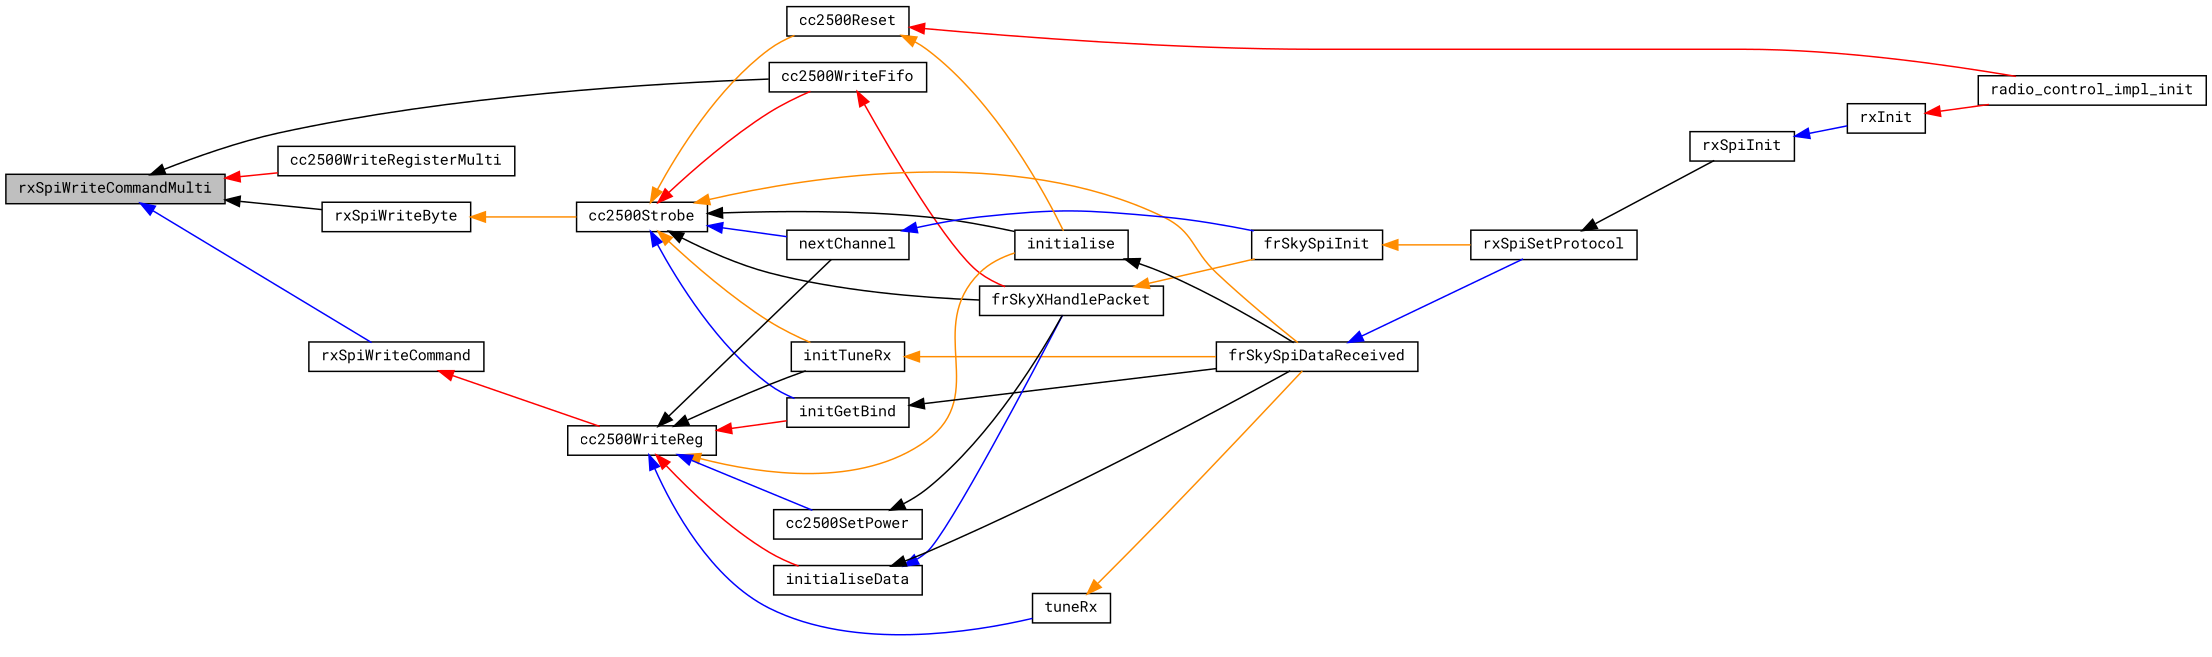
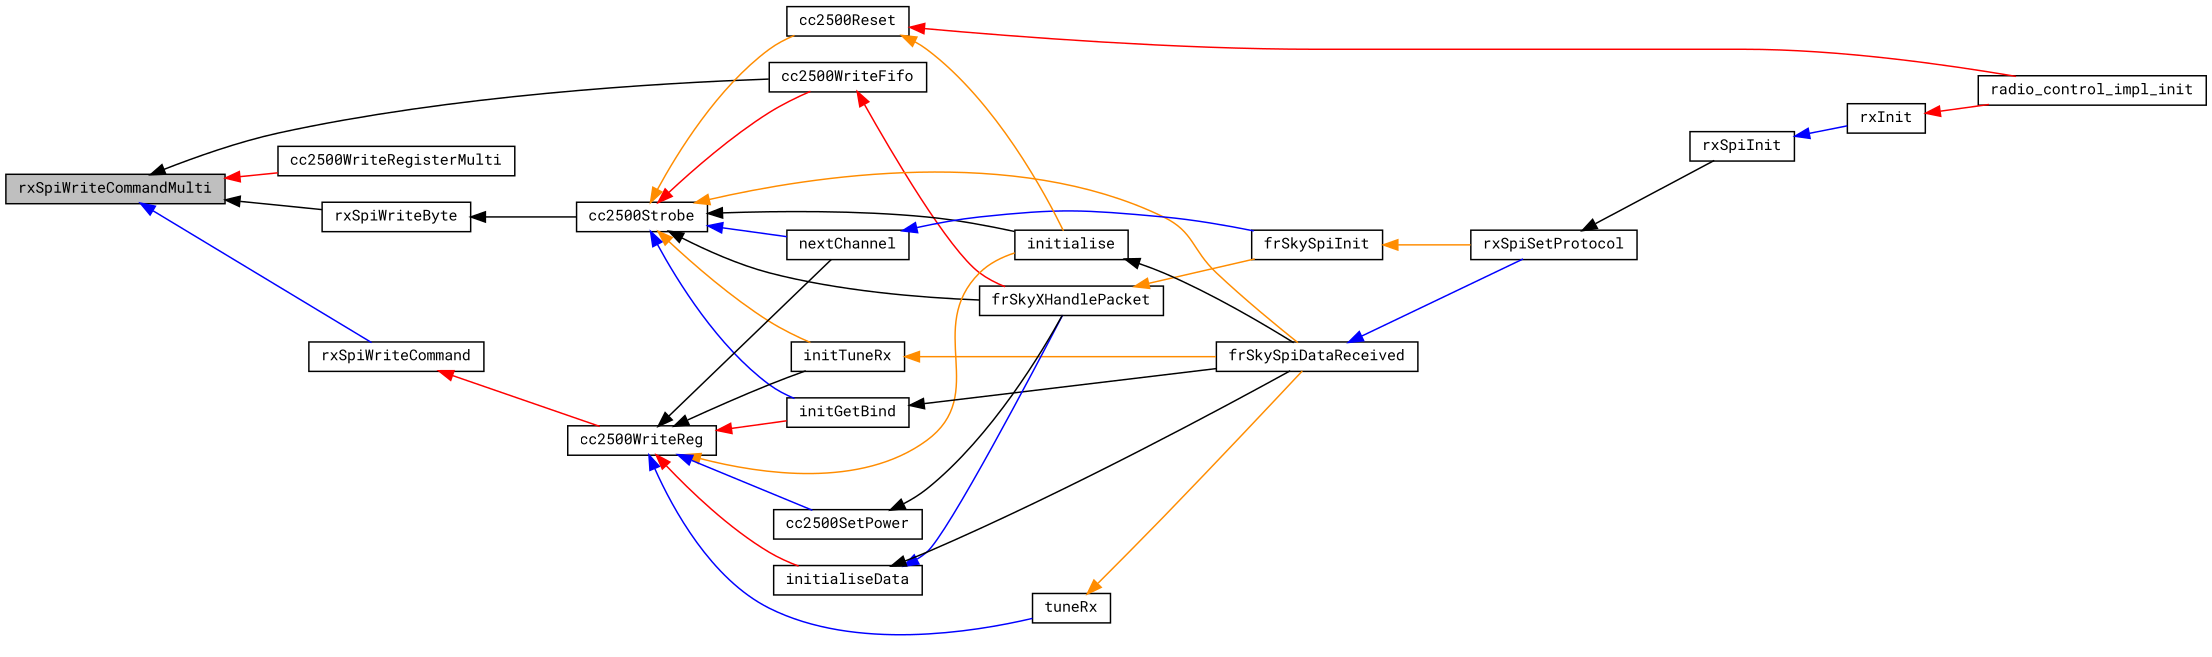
edge "cc2500Strobe" -> "rxSpiWriteByte": color darkorange -> black
